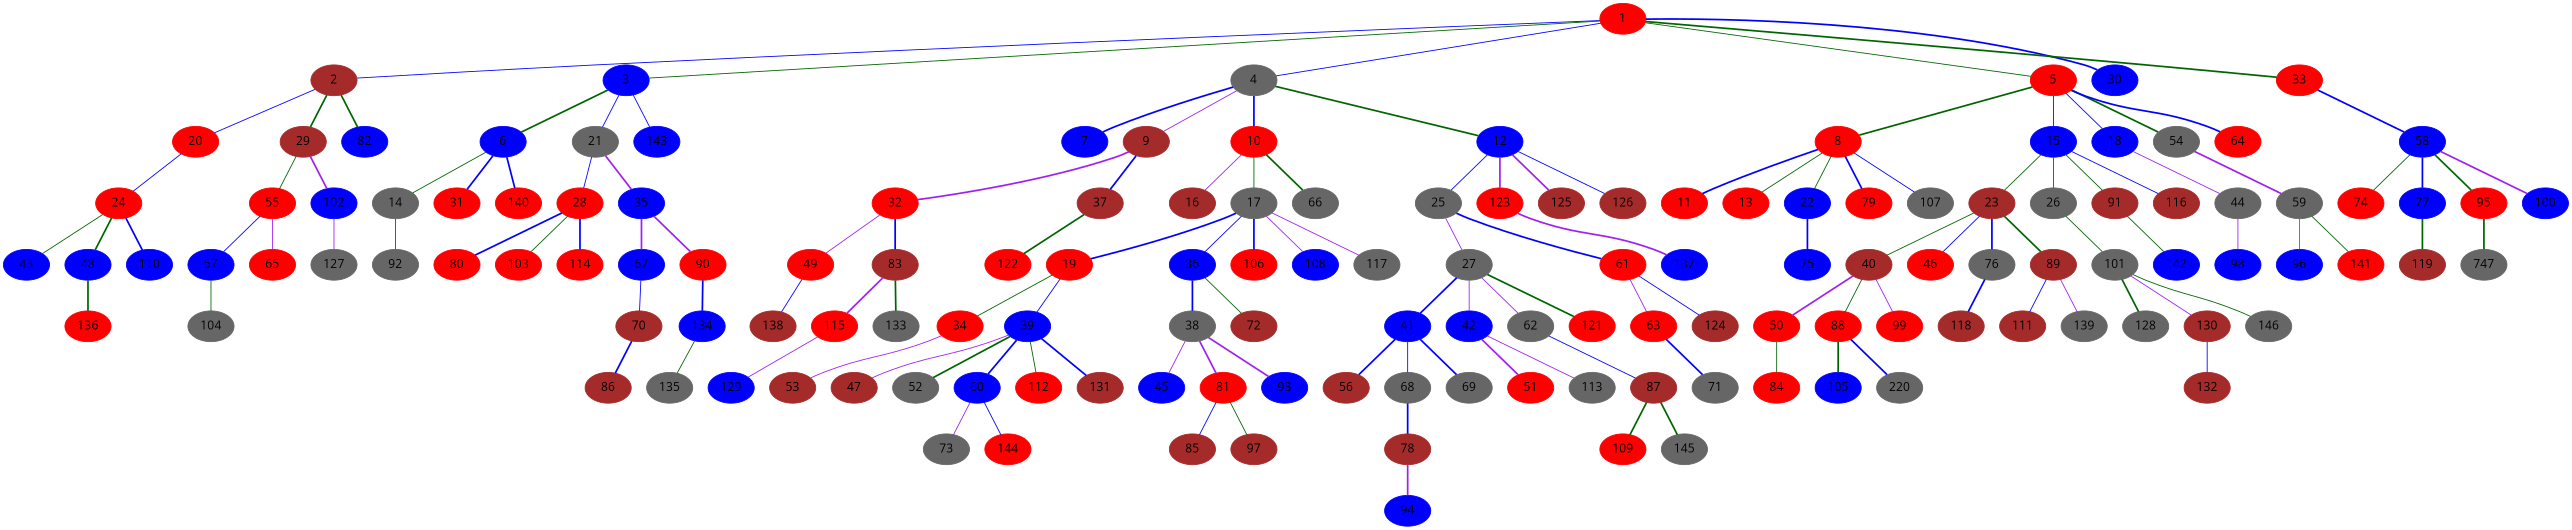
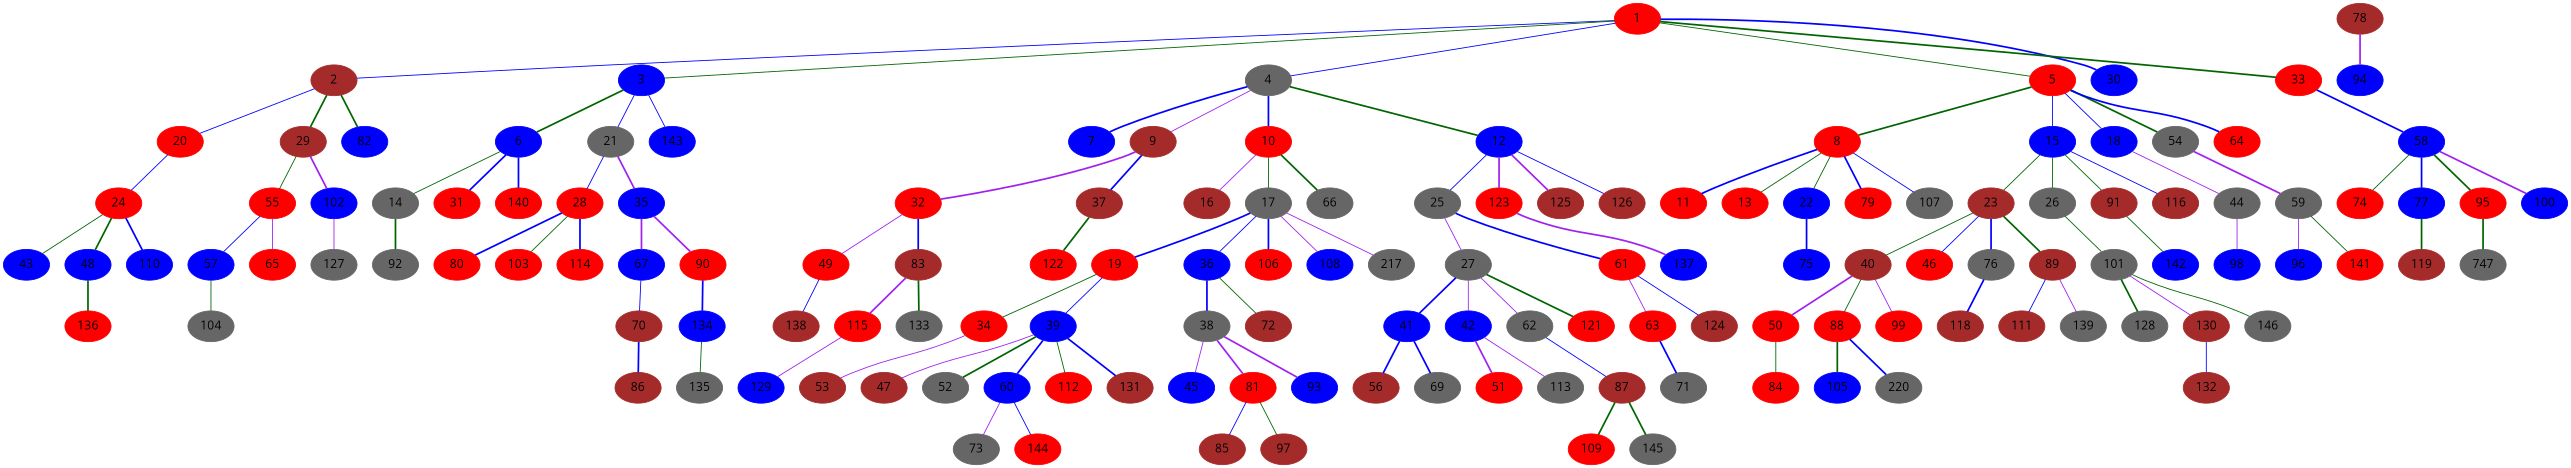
edge "14" -- "92": style solid -> bold
node "117": label "117" -> "217"
node "68": removed
